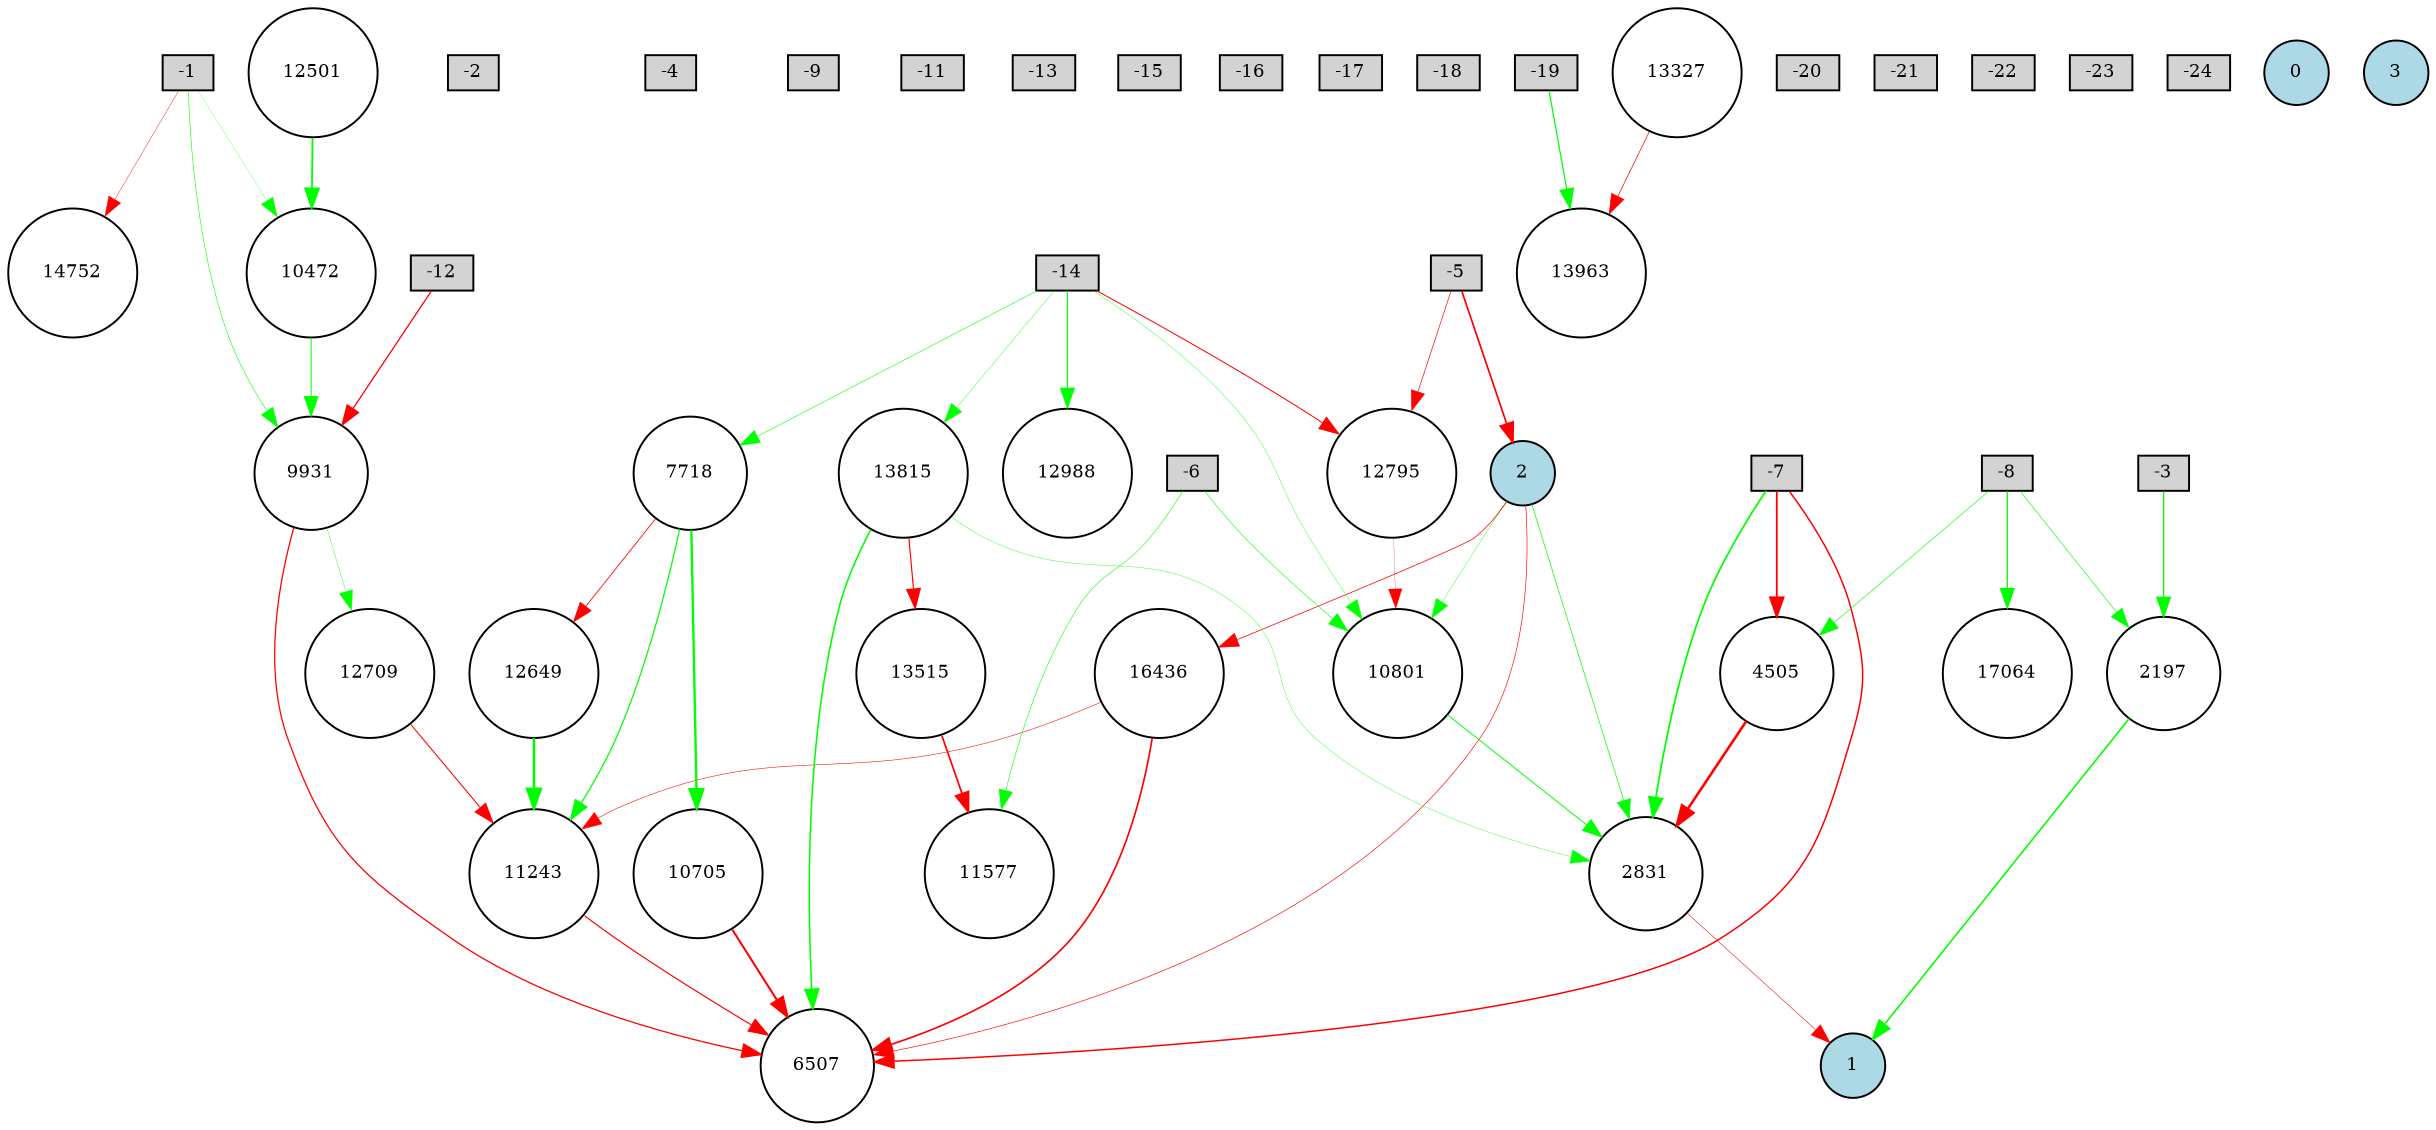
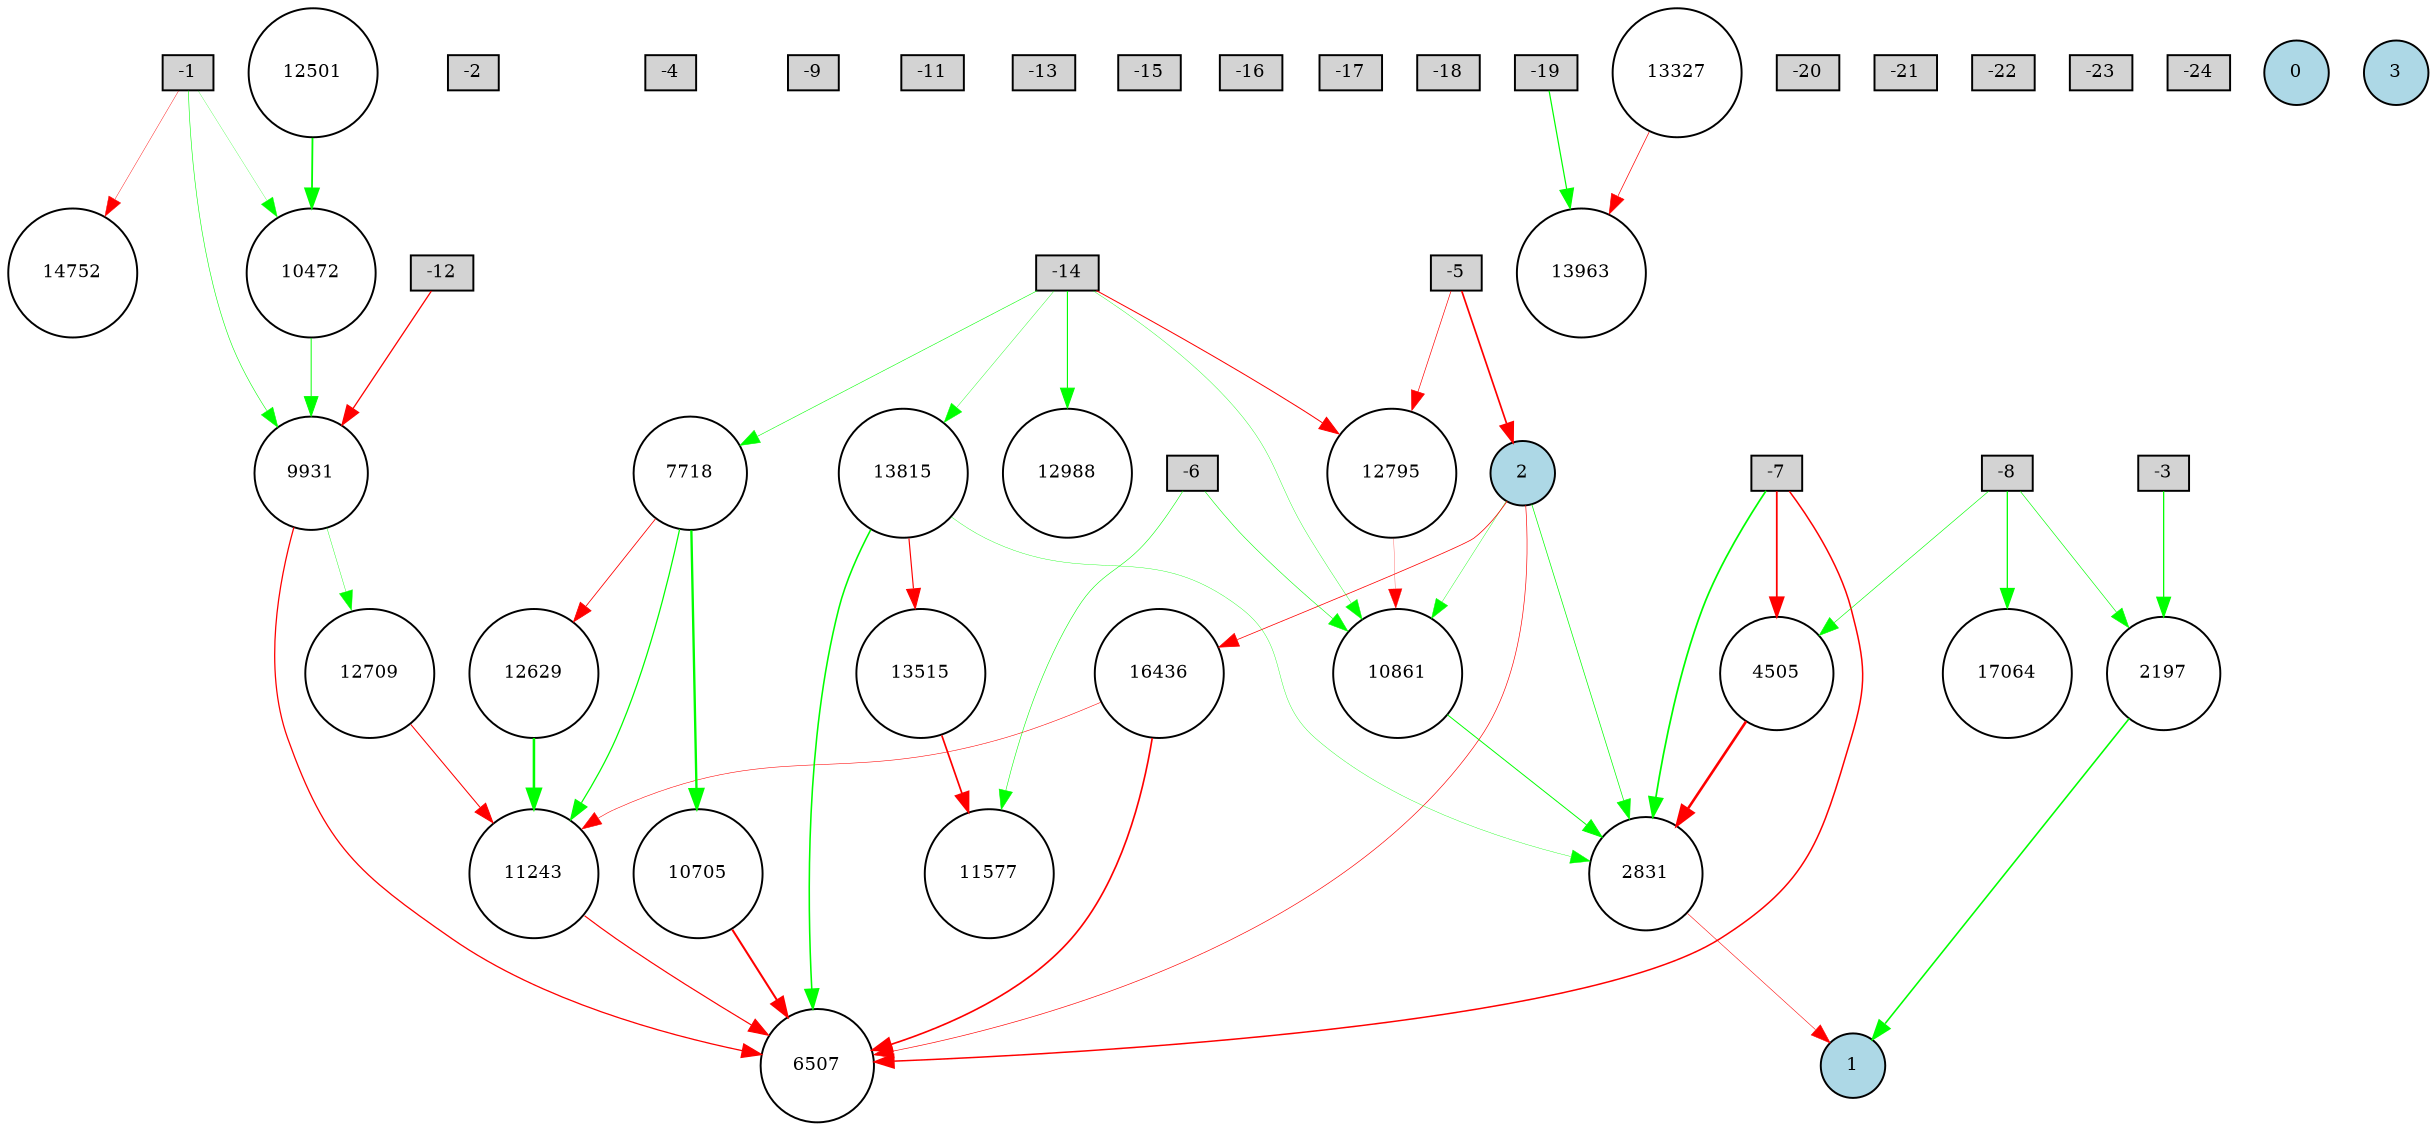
node "12649": label "12649" -> "12629"
node "10801": label "10801" -> "10861"
